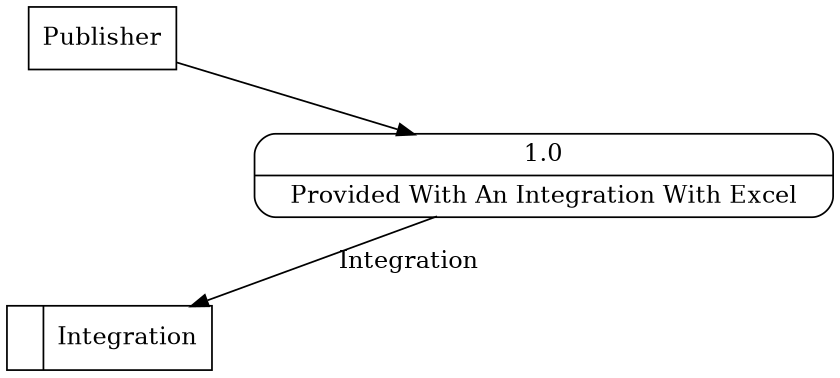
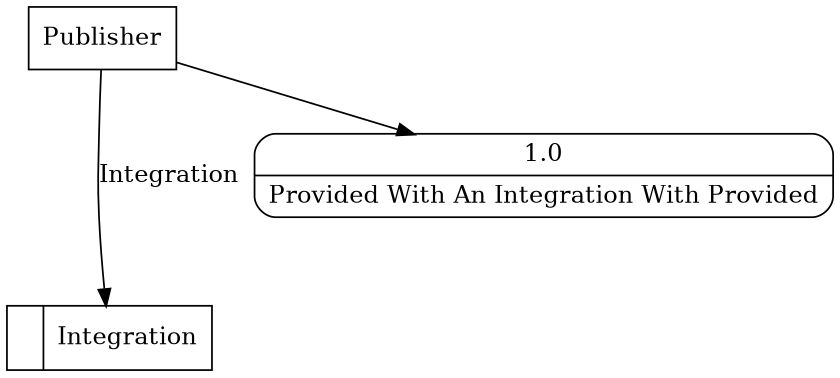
node "1.0": text "Provided With An Integration With Excel" -> "Provided With An Integration With Provided"
edge "1.0" -> "Integration": now "Publisher" -> "Integration"
